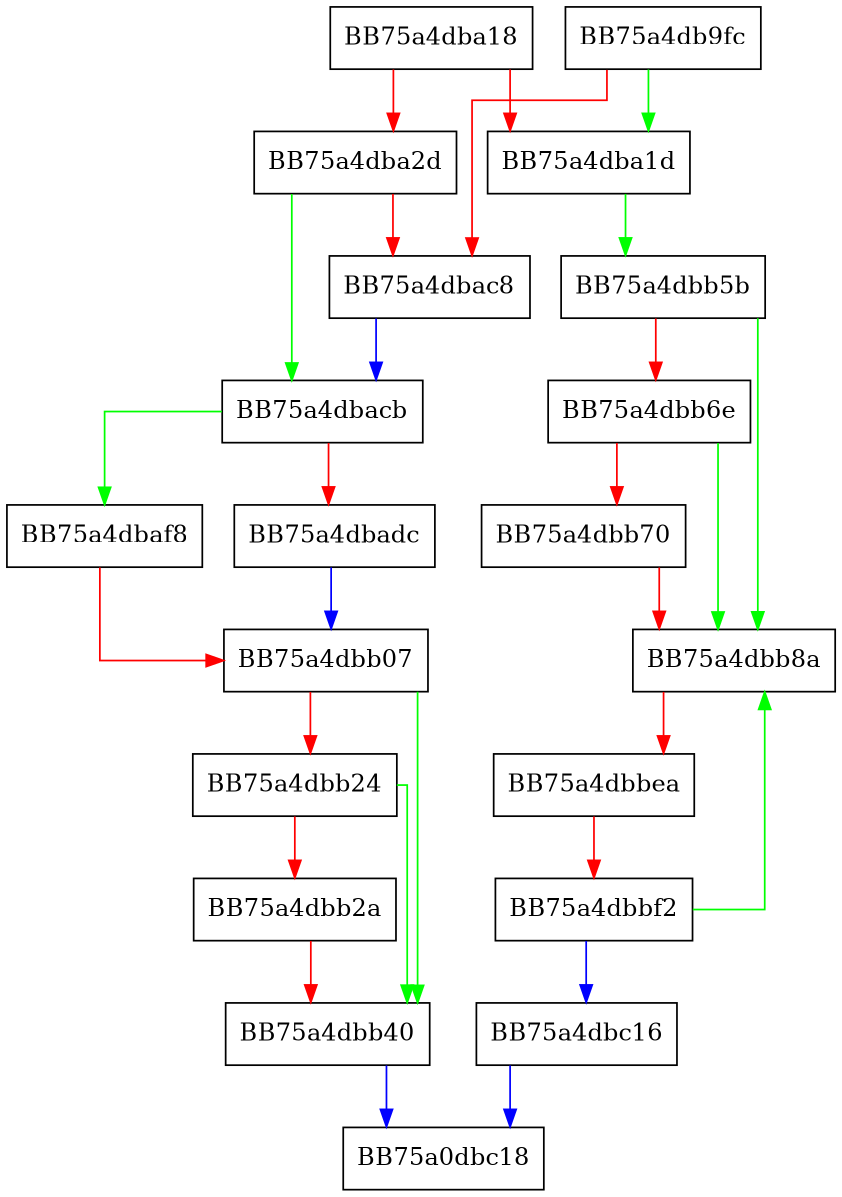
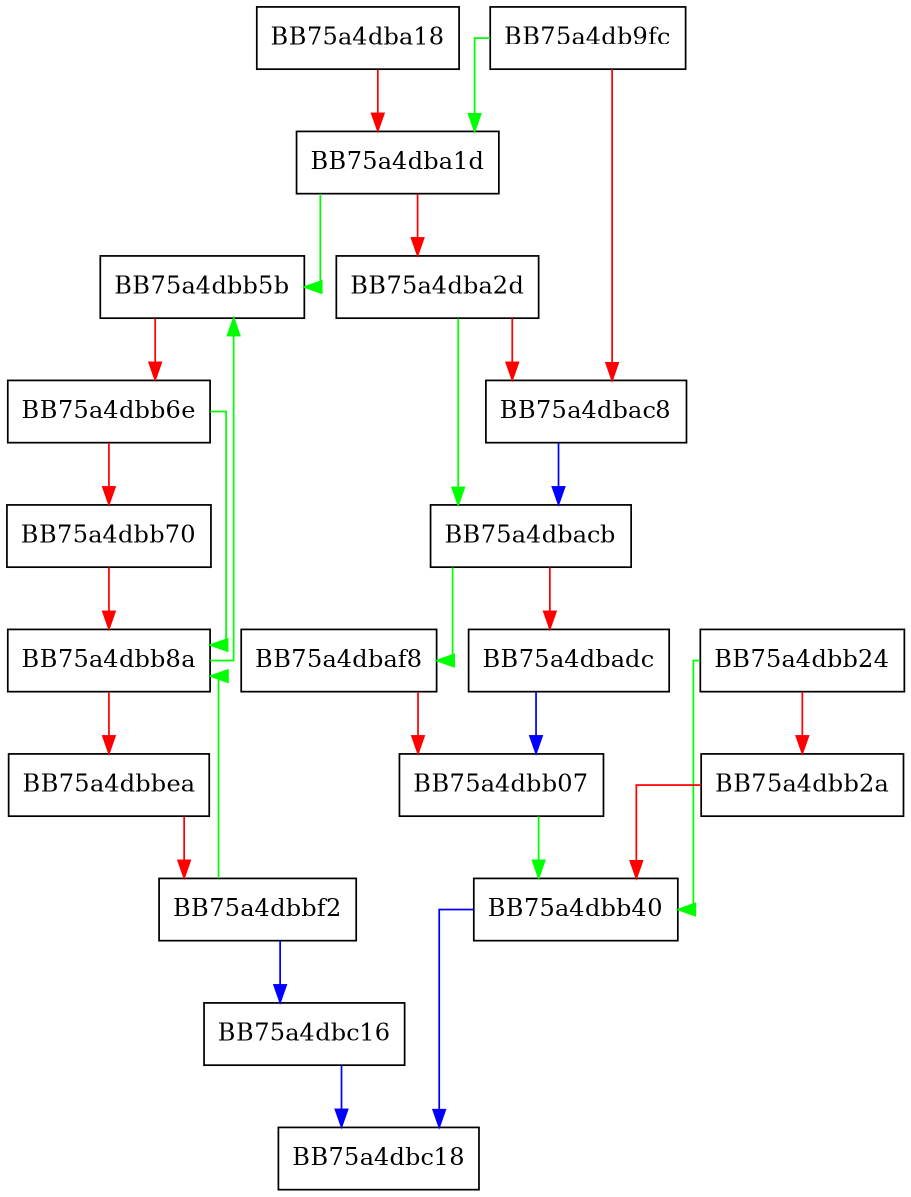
edge "BB75a4dba18" -> "BB75a4dba2d": now "BB75a4dba1d" -> "BB75a4dba2d"
edge "BB75a4dbb5b" -> "BB75a4dbb8a": reversed
edge "BB75a4dbb07" -> "BB75a4dbb24": removed
node "BB75a0dbc18": label "BB75a0dbc18" -> "BB75a4dbc18"
